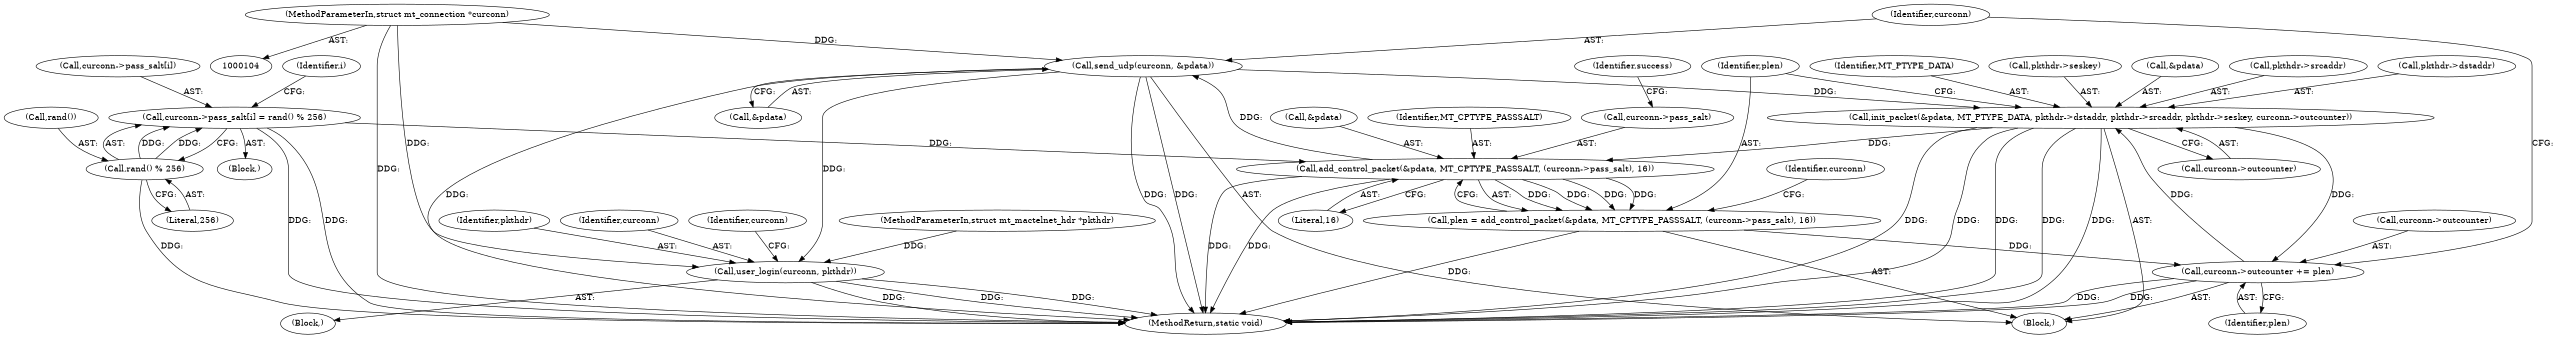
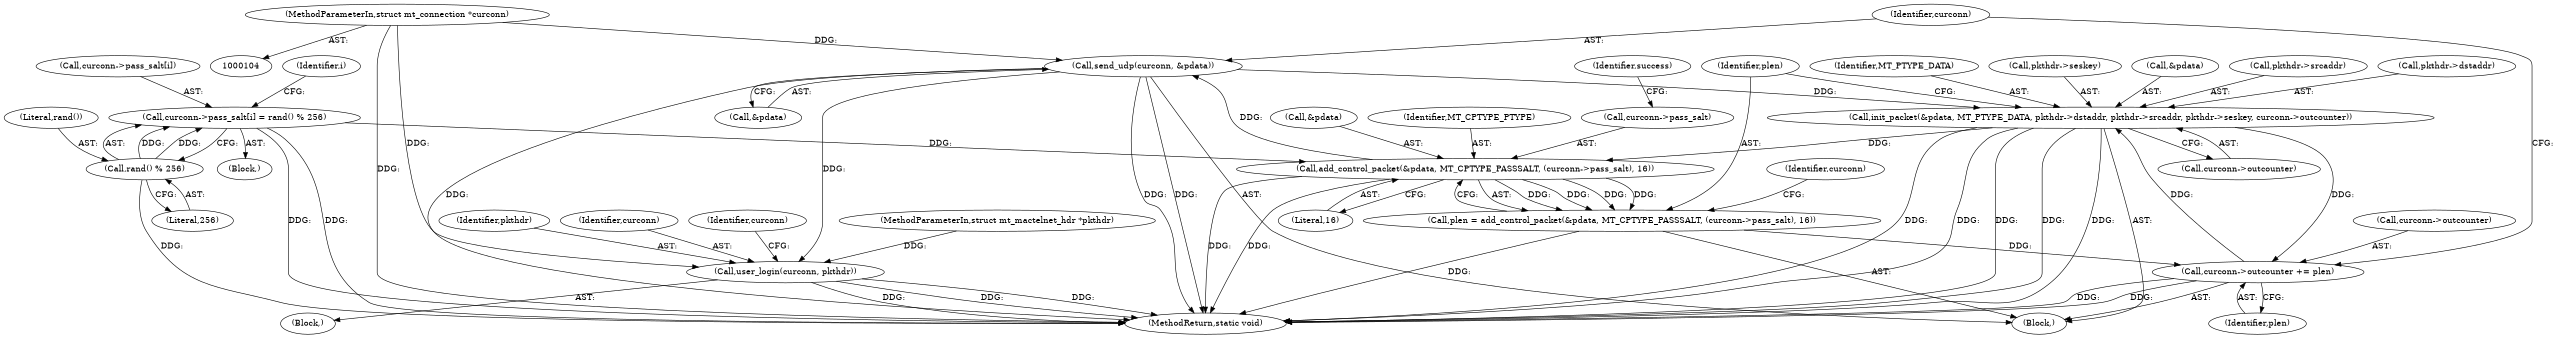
node "(Call,rand())": label "(Call,rand())" -> "(Literal,rand())"
node "(Identifier,MT_CPTYPE_PASSSALT)": label "(Identifier,MT_CPTYPE_PASSSALT)" -> "(Identifier,MT_CPTYPE_PTYPE)"
